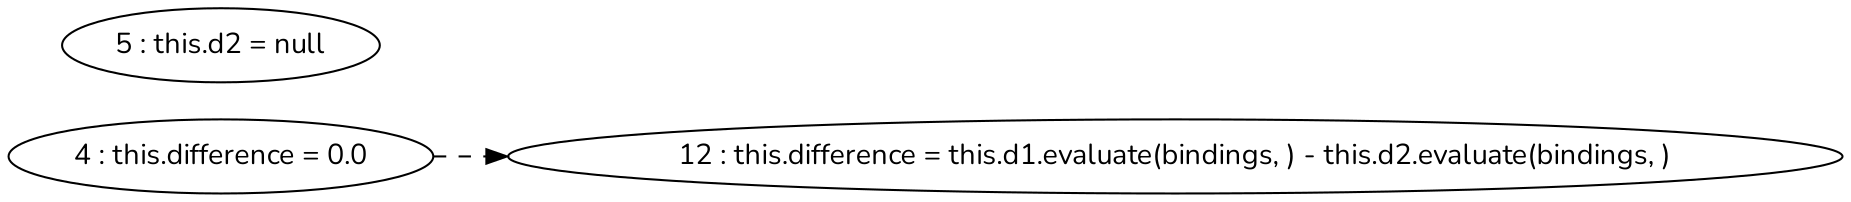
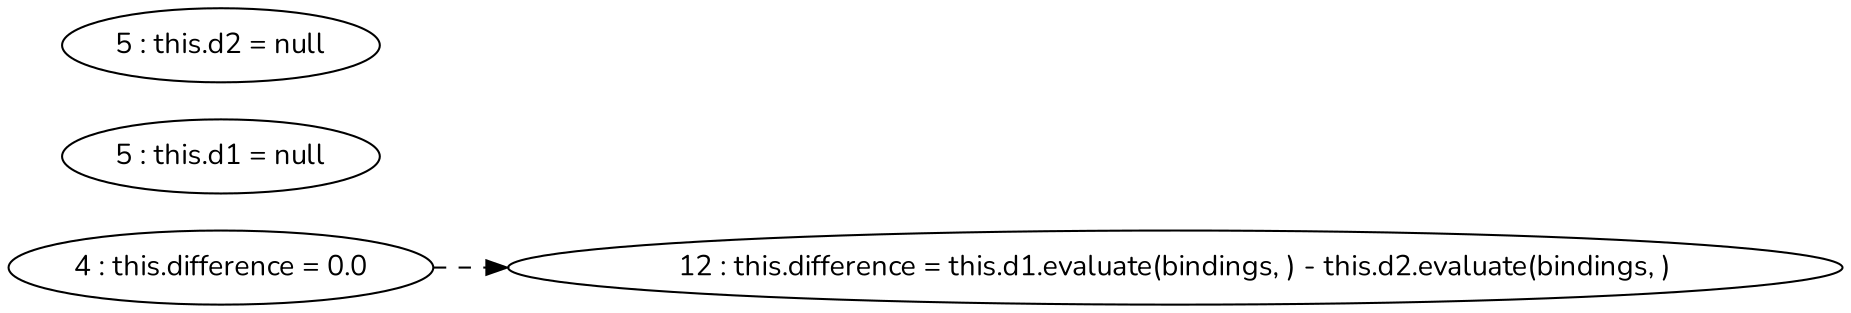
node "5 : this.d1 = null": added
